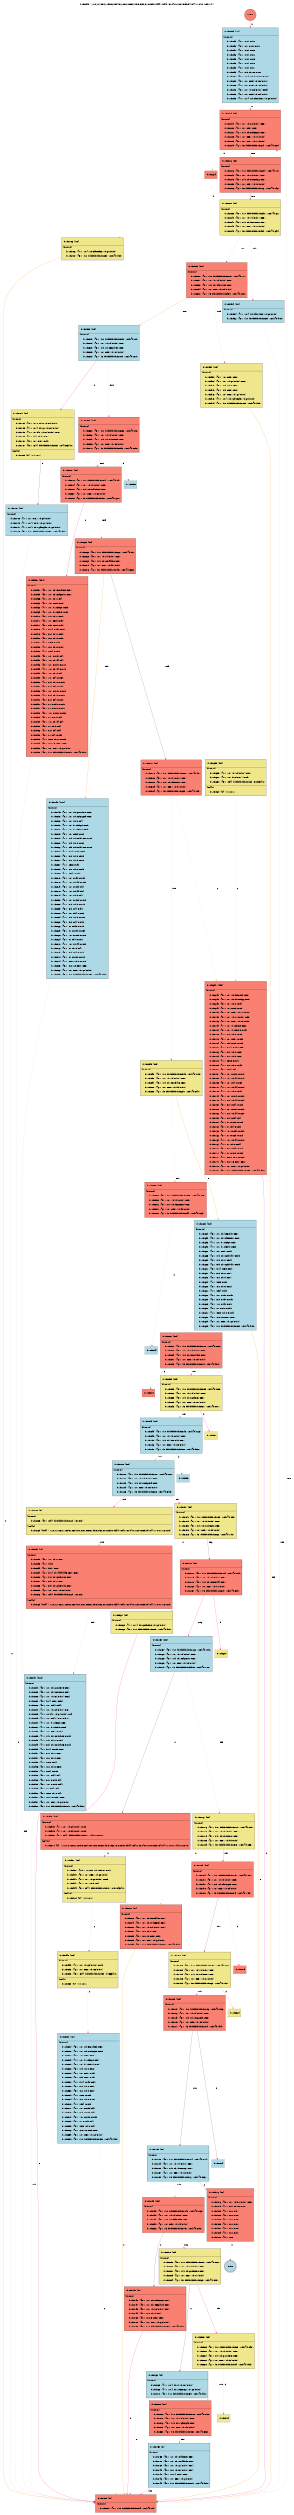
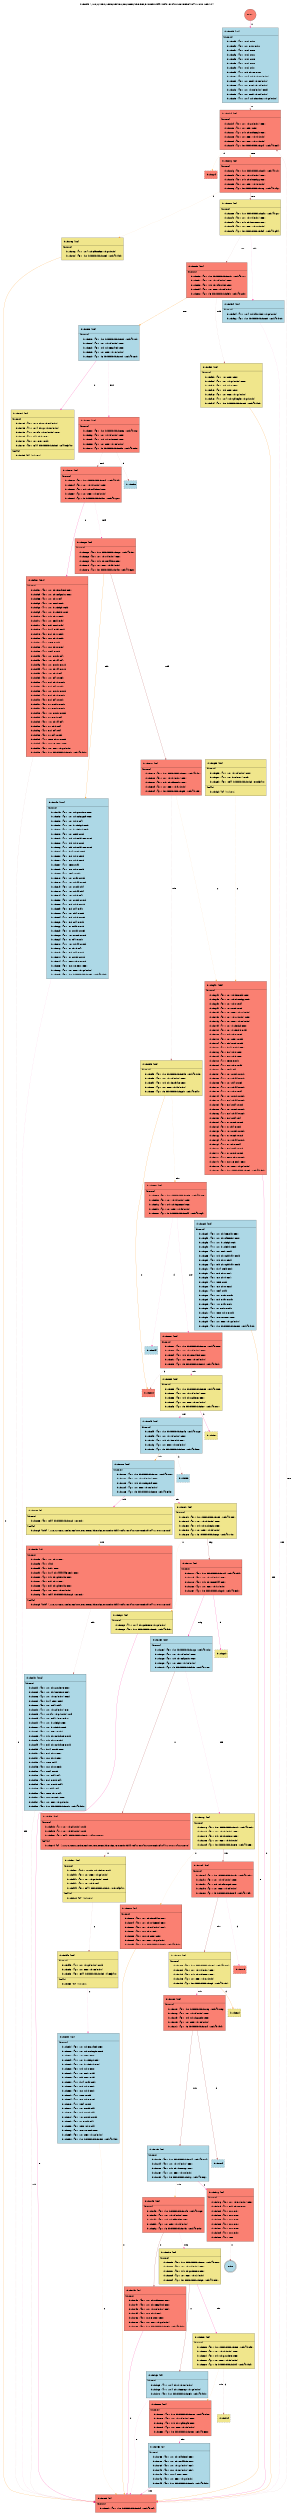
node "Users": label "Users" -> "Entry"
node "0x4027cc [23]": removed
edge "0x402395 [25]" -> "0x40268b [88]": now "0x402395 [25]" -> "0x402c10"
edge "0x4023ae [25]" -> "0x4023c7 [25]": added, label "207"
